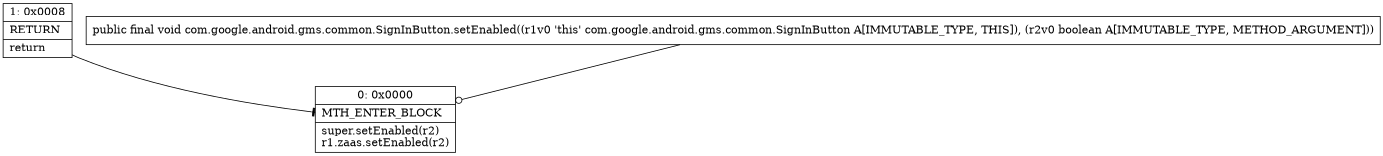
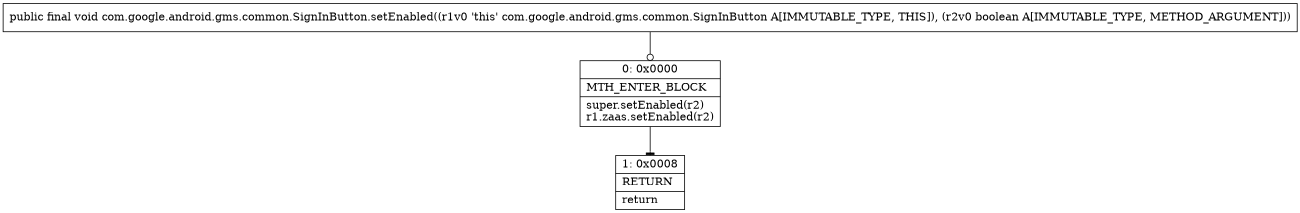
edge "1: 0x0008" -> "0: 0x0000": reversed
